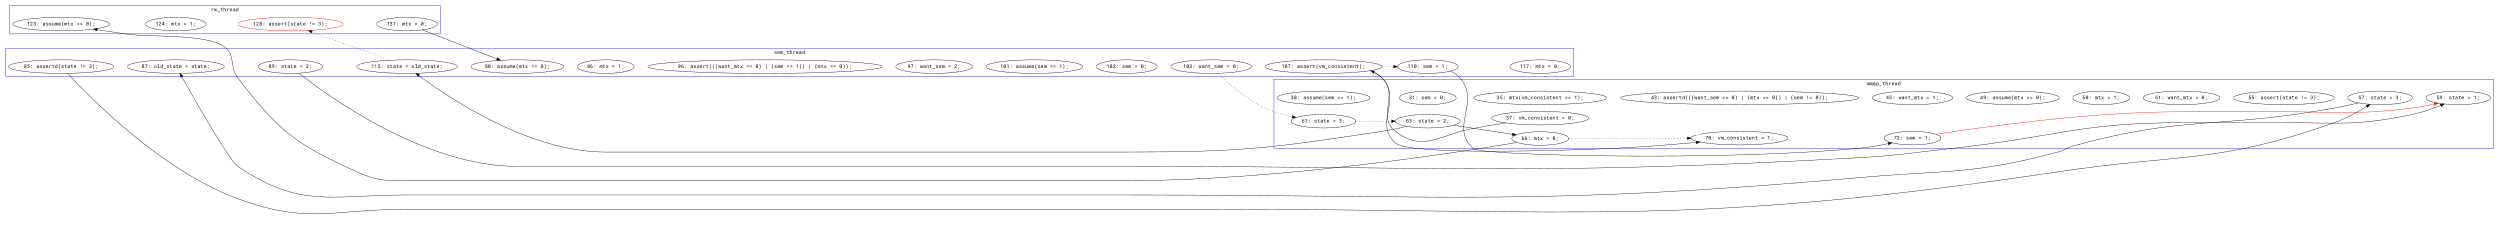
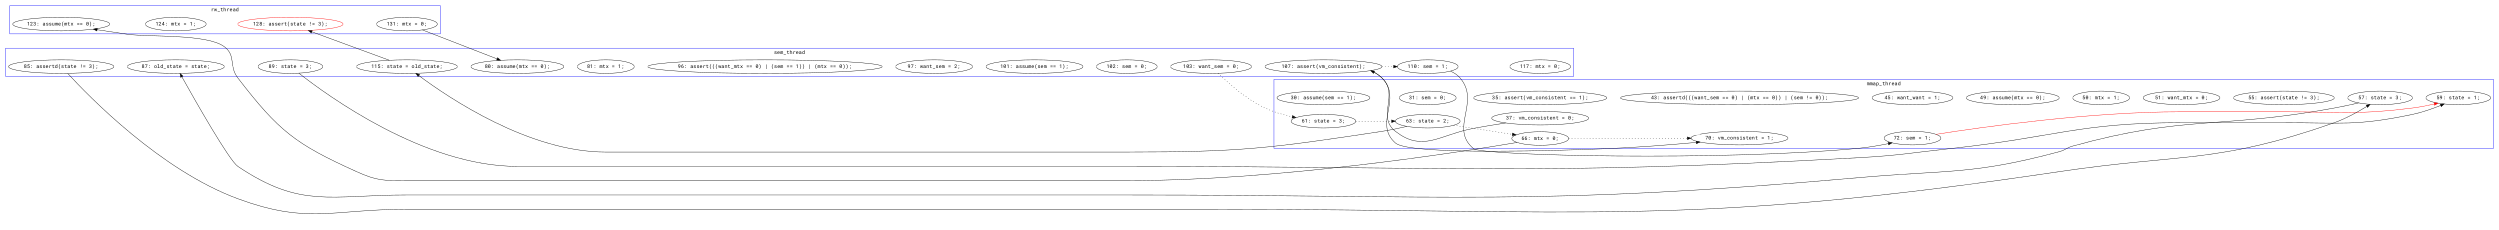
edge "115: state = old_state;" -> "128: assert(state != 3);": style dotted -> solid
node "86: mtx = 1;": label "86: mtx = 1;" -> "81: mtx = 1;"
node "35: mtx(vm_consistent == 1);": label "35: mtx(vm_consistent == 1);" -> "35: assert(vm_consistent == 1);"
node "45: want_mtx = 1;": label "45: want_mtx = 1;" -> "45: want_want = 1;"
edge "63: state = 2;" -> "66: mtx = 0;": style solid -> dotted
